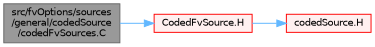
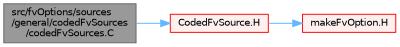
node "src/fvOptions/sources /general/codedSource /codedFvSources.C": label "src/fvOptions/sources /general/codedSource /codedFvSources.C" -> "src/fvOptions/sources /general/codedFvSources /codedFvSources.C"
node "codedSource.H": label "codedSource.H" -> "makeFvOption.H"
